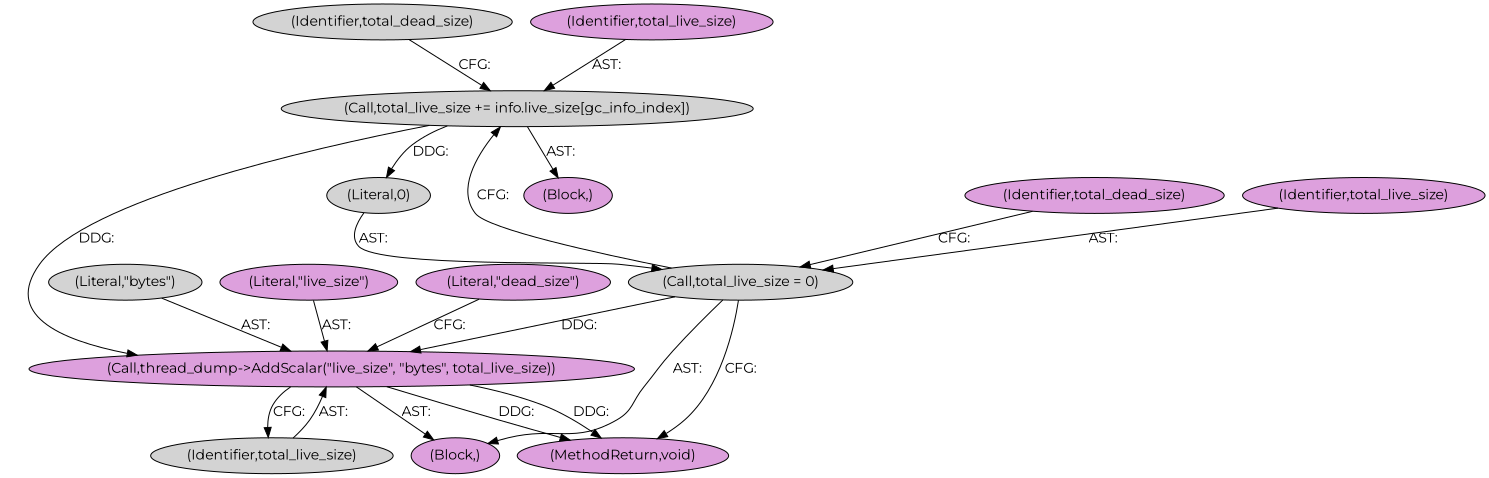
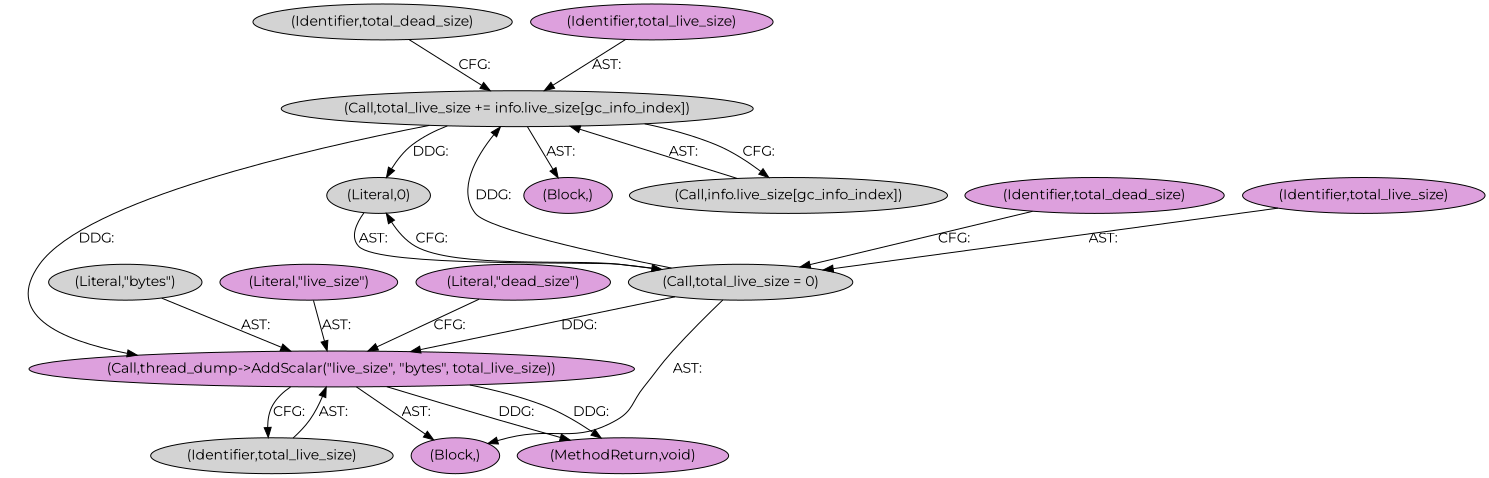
edge "(Call,total_live_size = 0)" -> "(Call,total_live_size += info.live_size[gc_info_index])": label "CFG: " -> "DDG: "
node "(Call,info.live_size[gc_info_index])": added
edge "(Call,total_live_size = 0)" -> "(MethodReturn,void)": now "(Call,total_live_size = 0)" -> "(Literal,0)"
